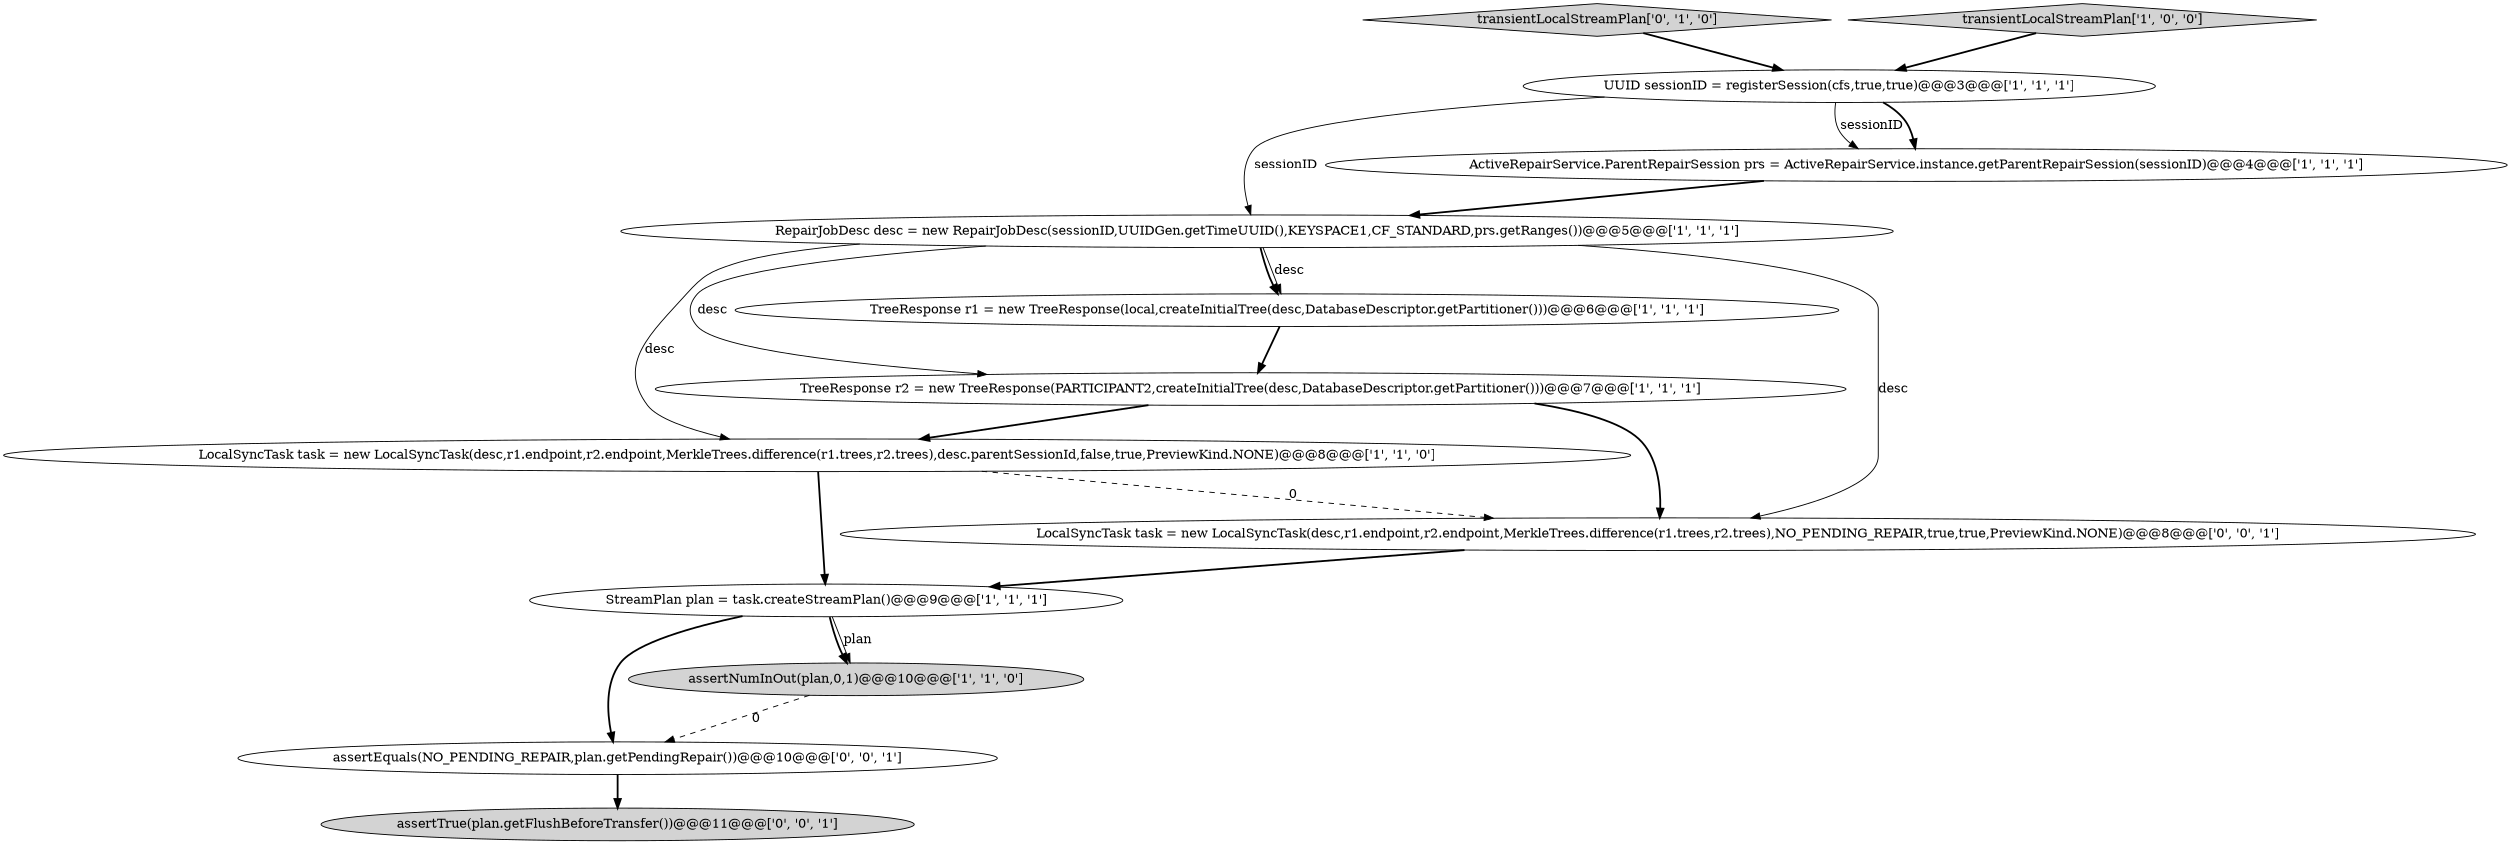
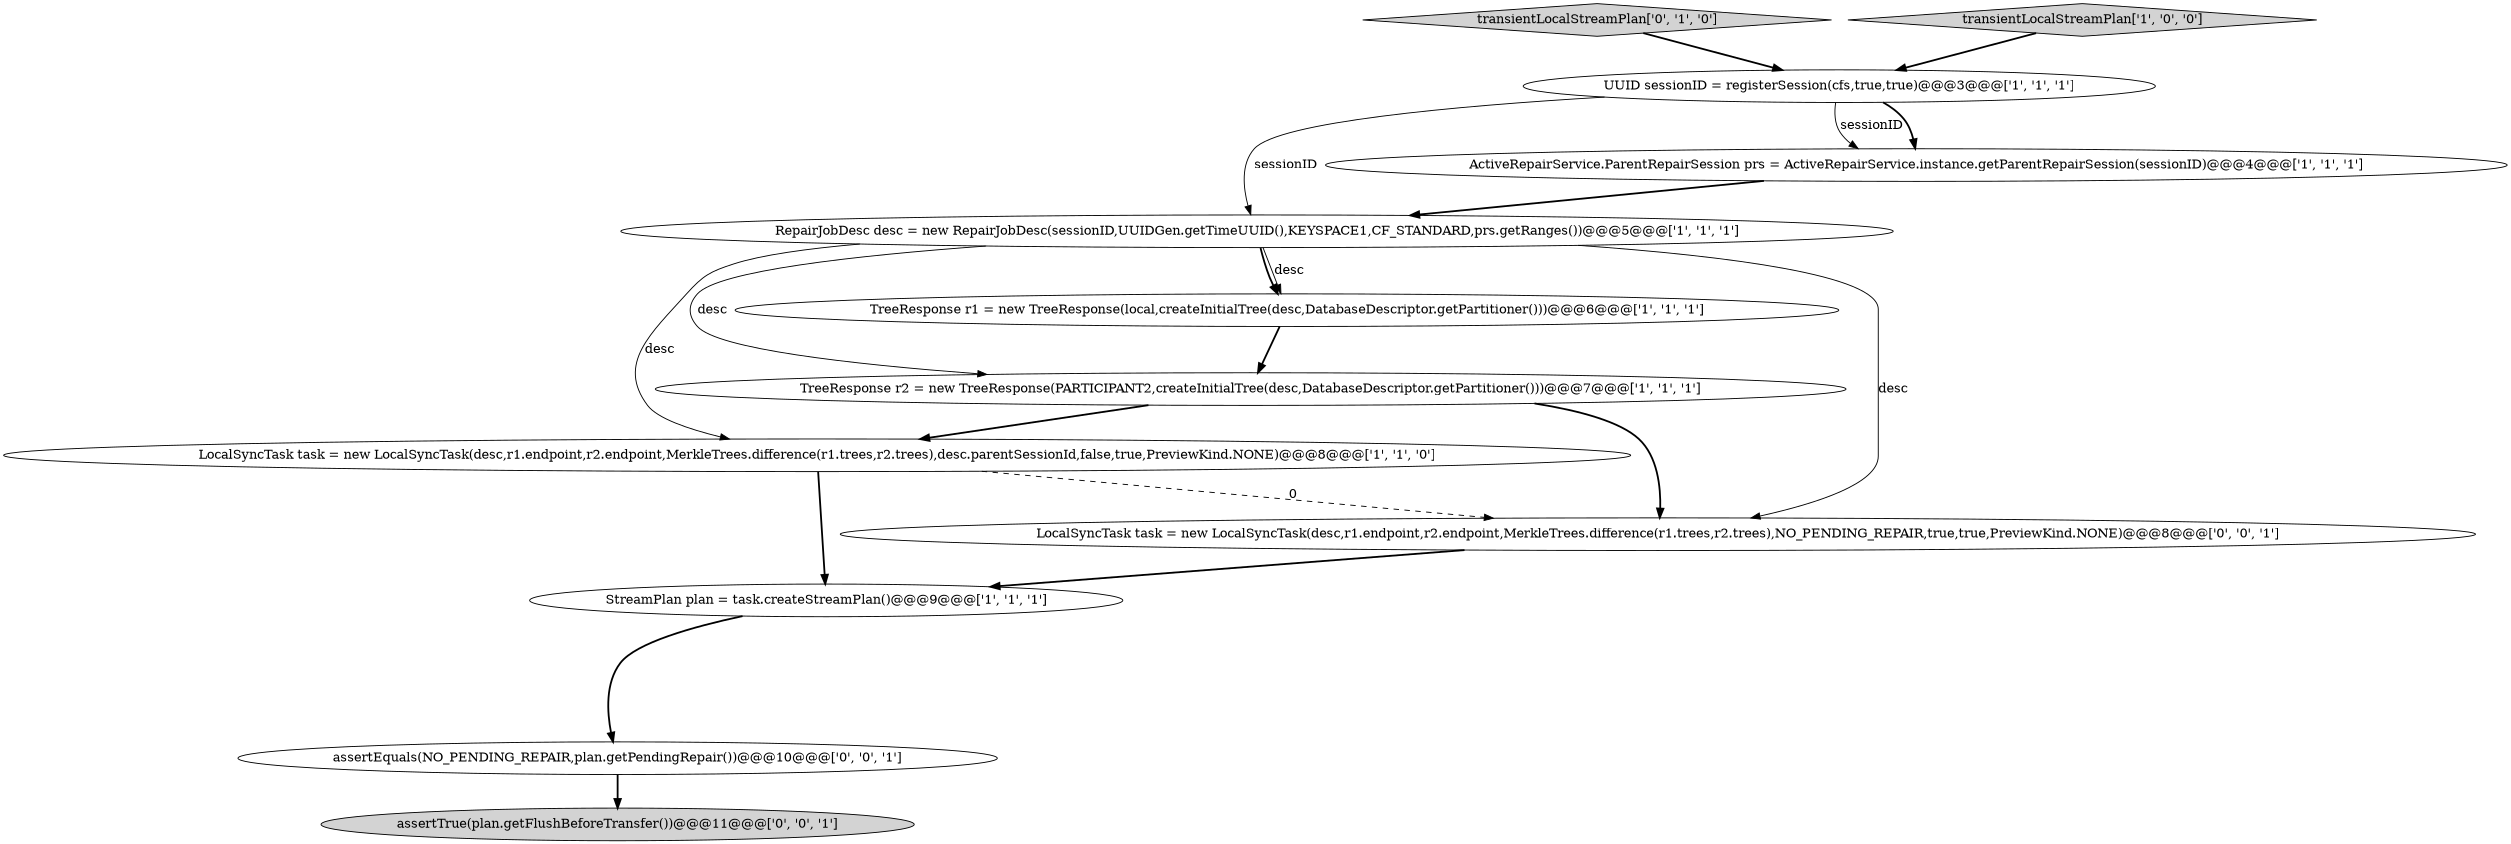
node "assertNumInOut(plan,0,1)@@@10@@@['1', '1', '0']": removed
